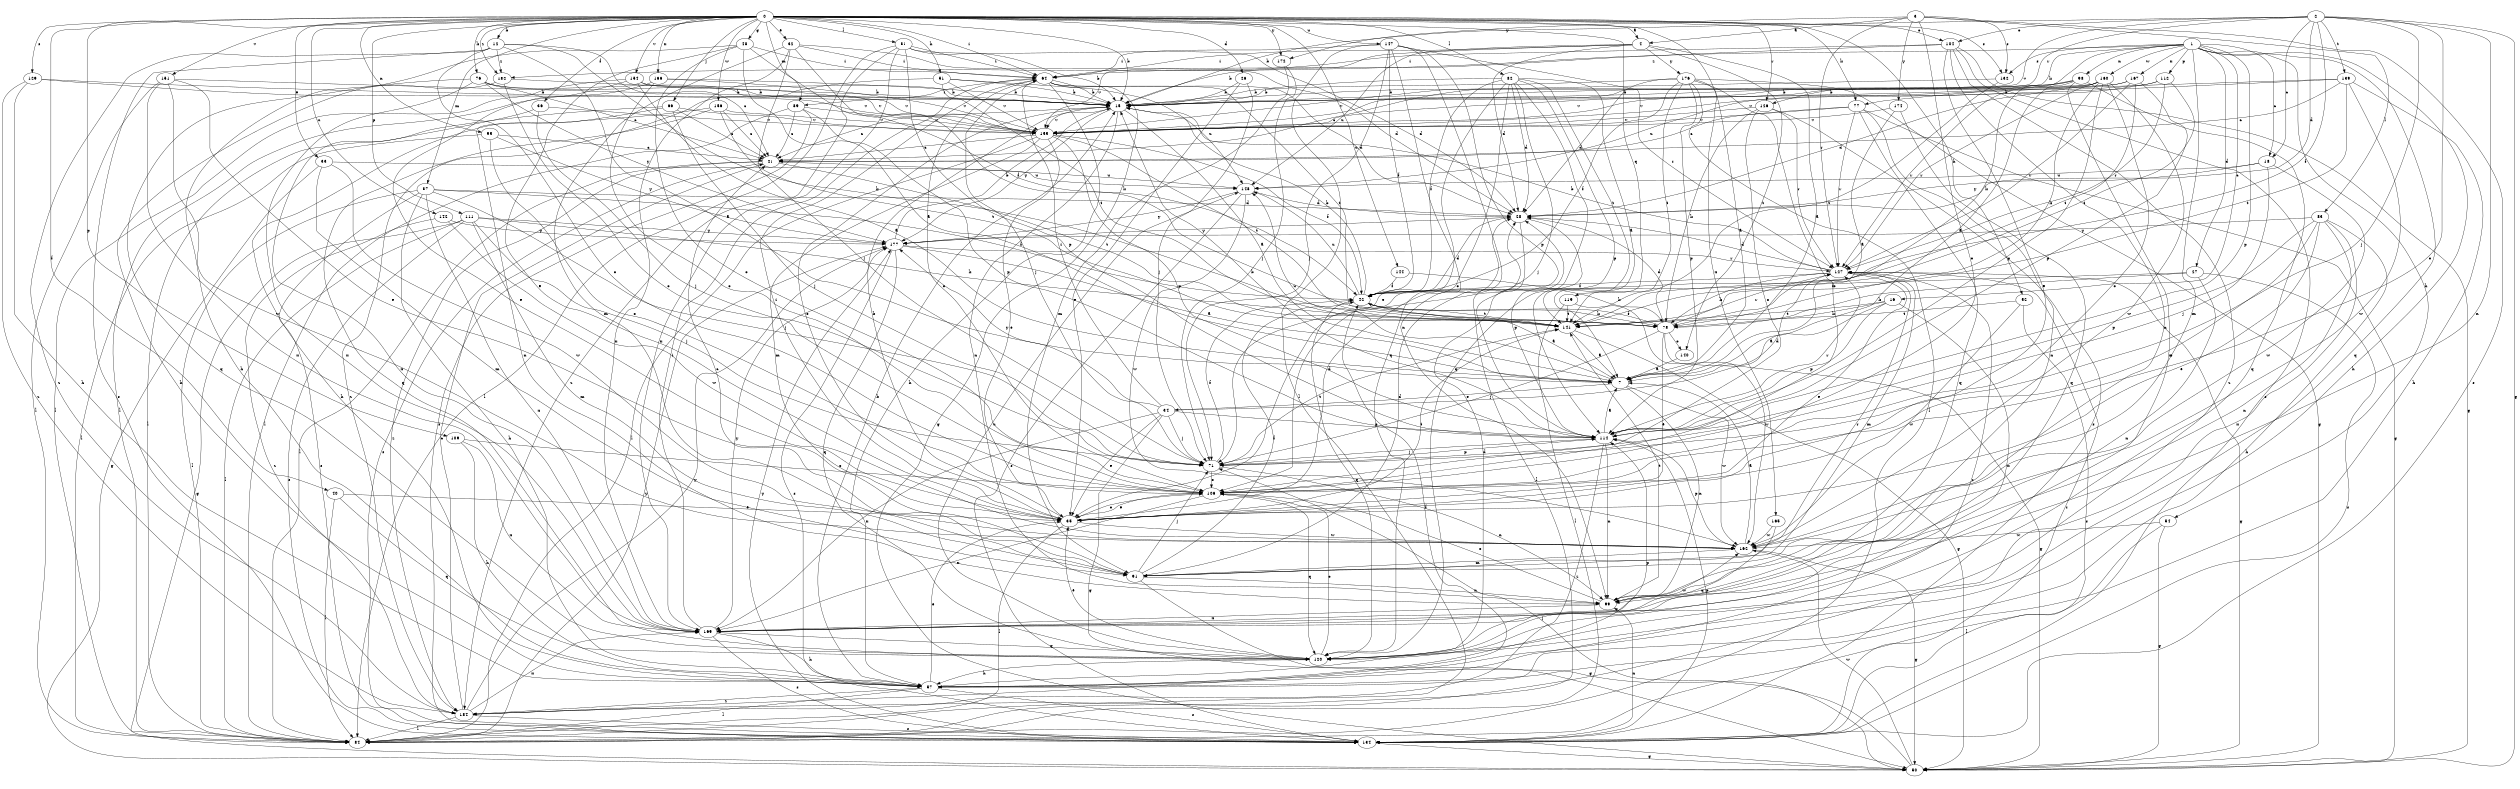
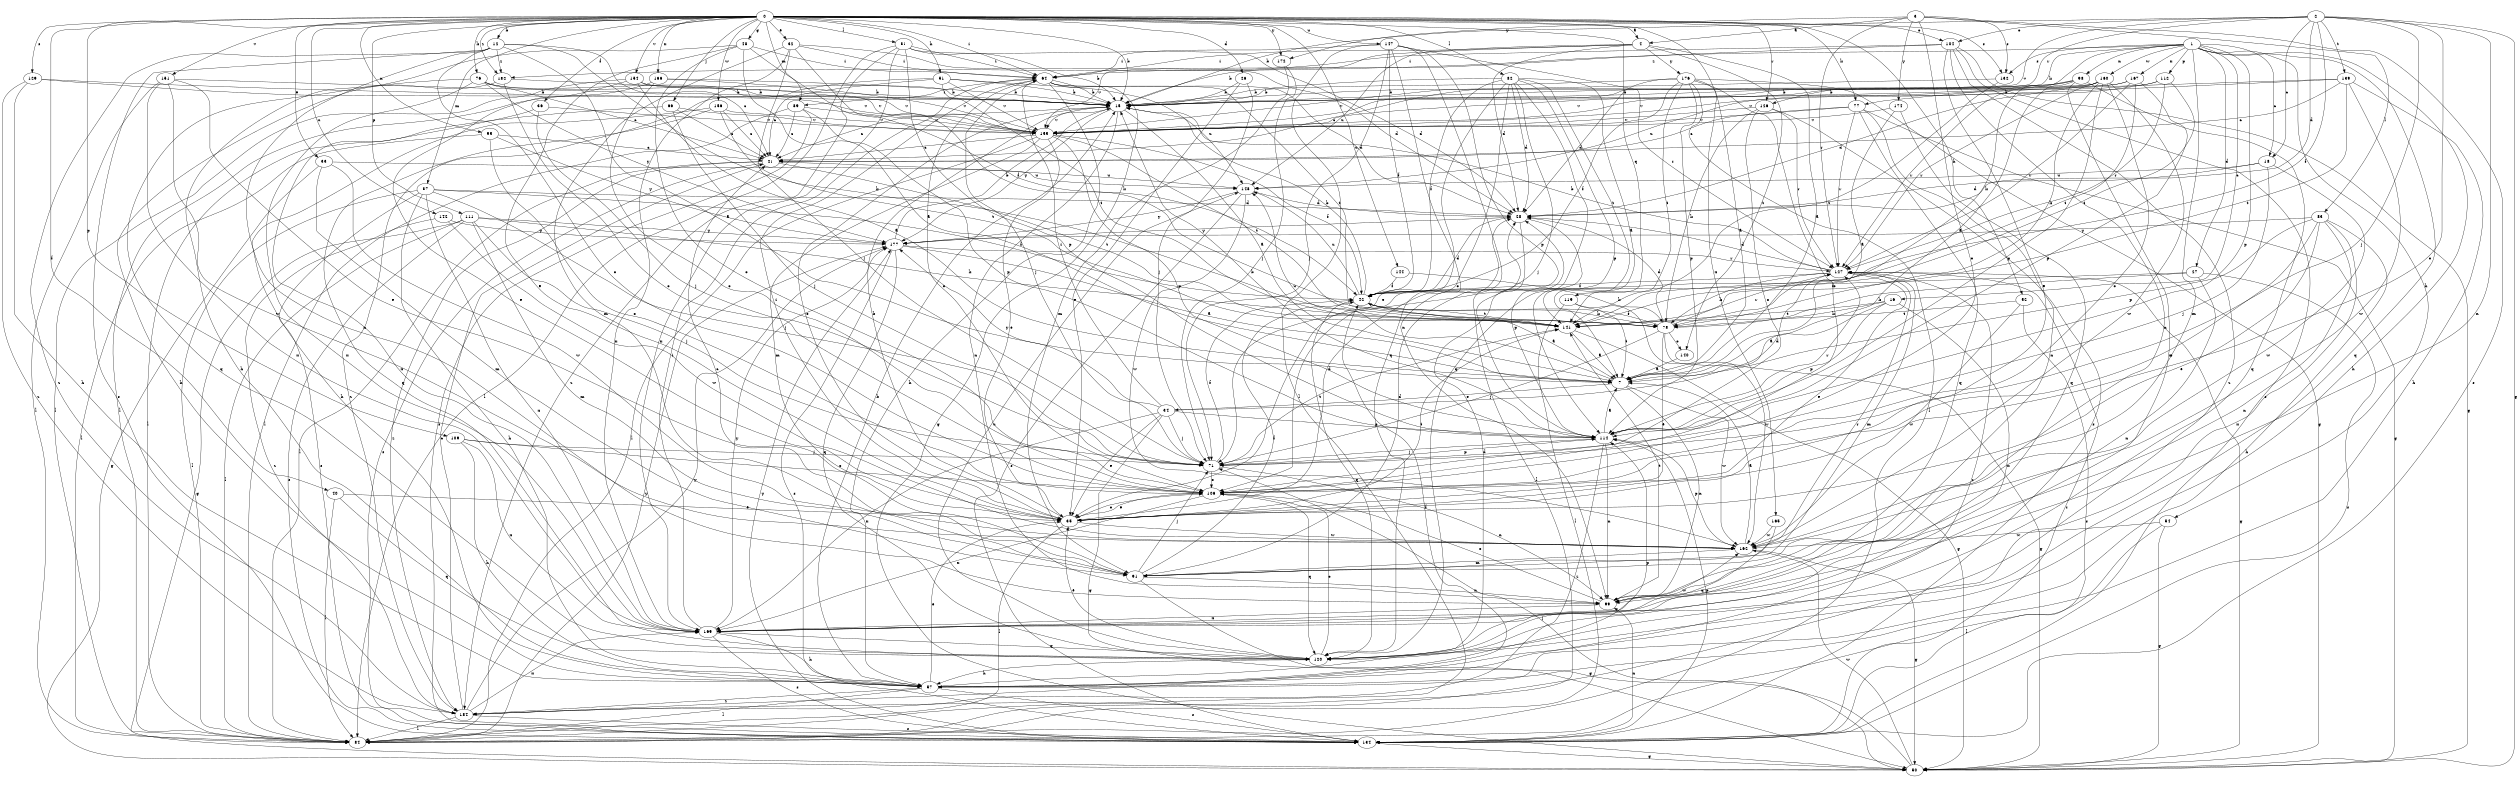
edge "51" -> "21": added, label "c"
edge "18" -> "28": label "y" -> "d"
edge "119" -> "141": now "119" -> "7"
edge "83" -> "114": now "83" -> "7"
edge "109" -> "71": added, label "j"
edge "66" -> "99": now "12" -> "99"
